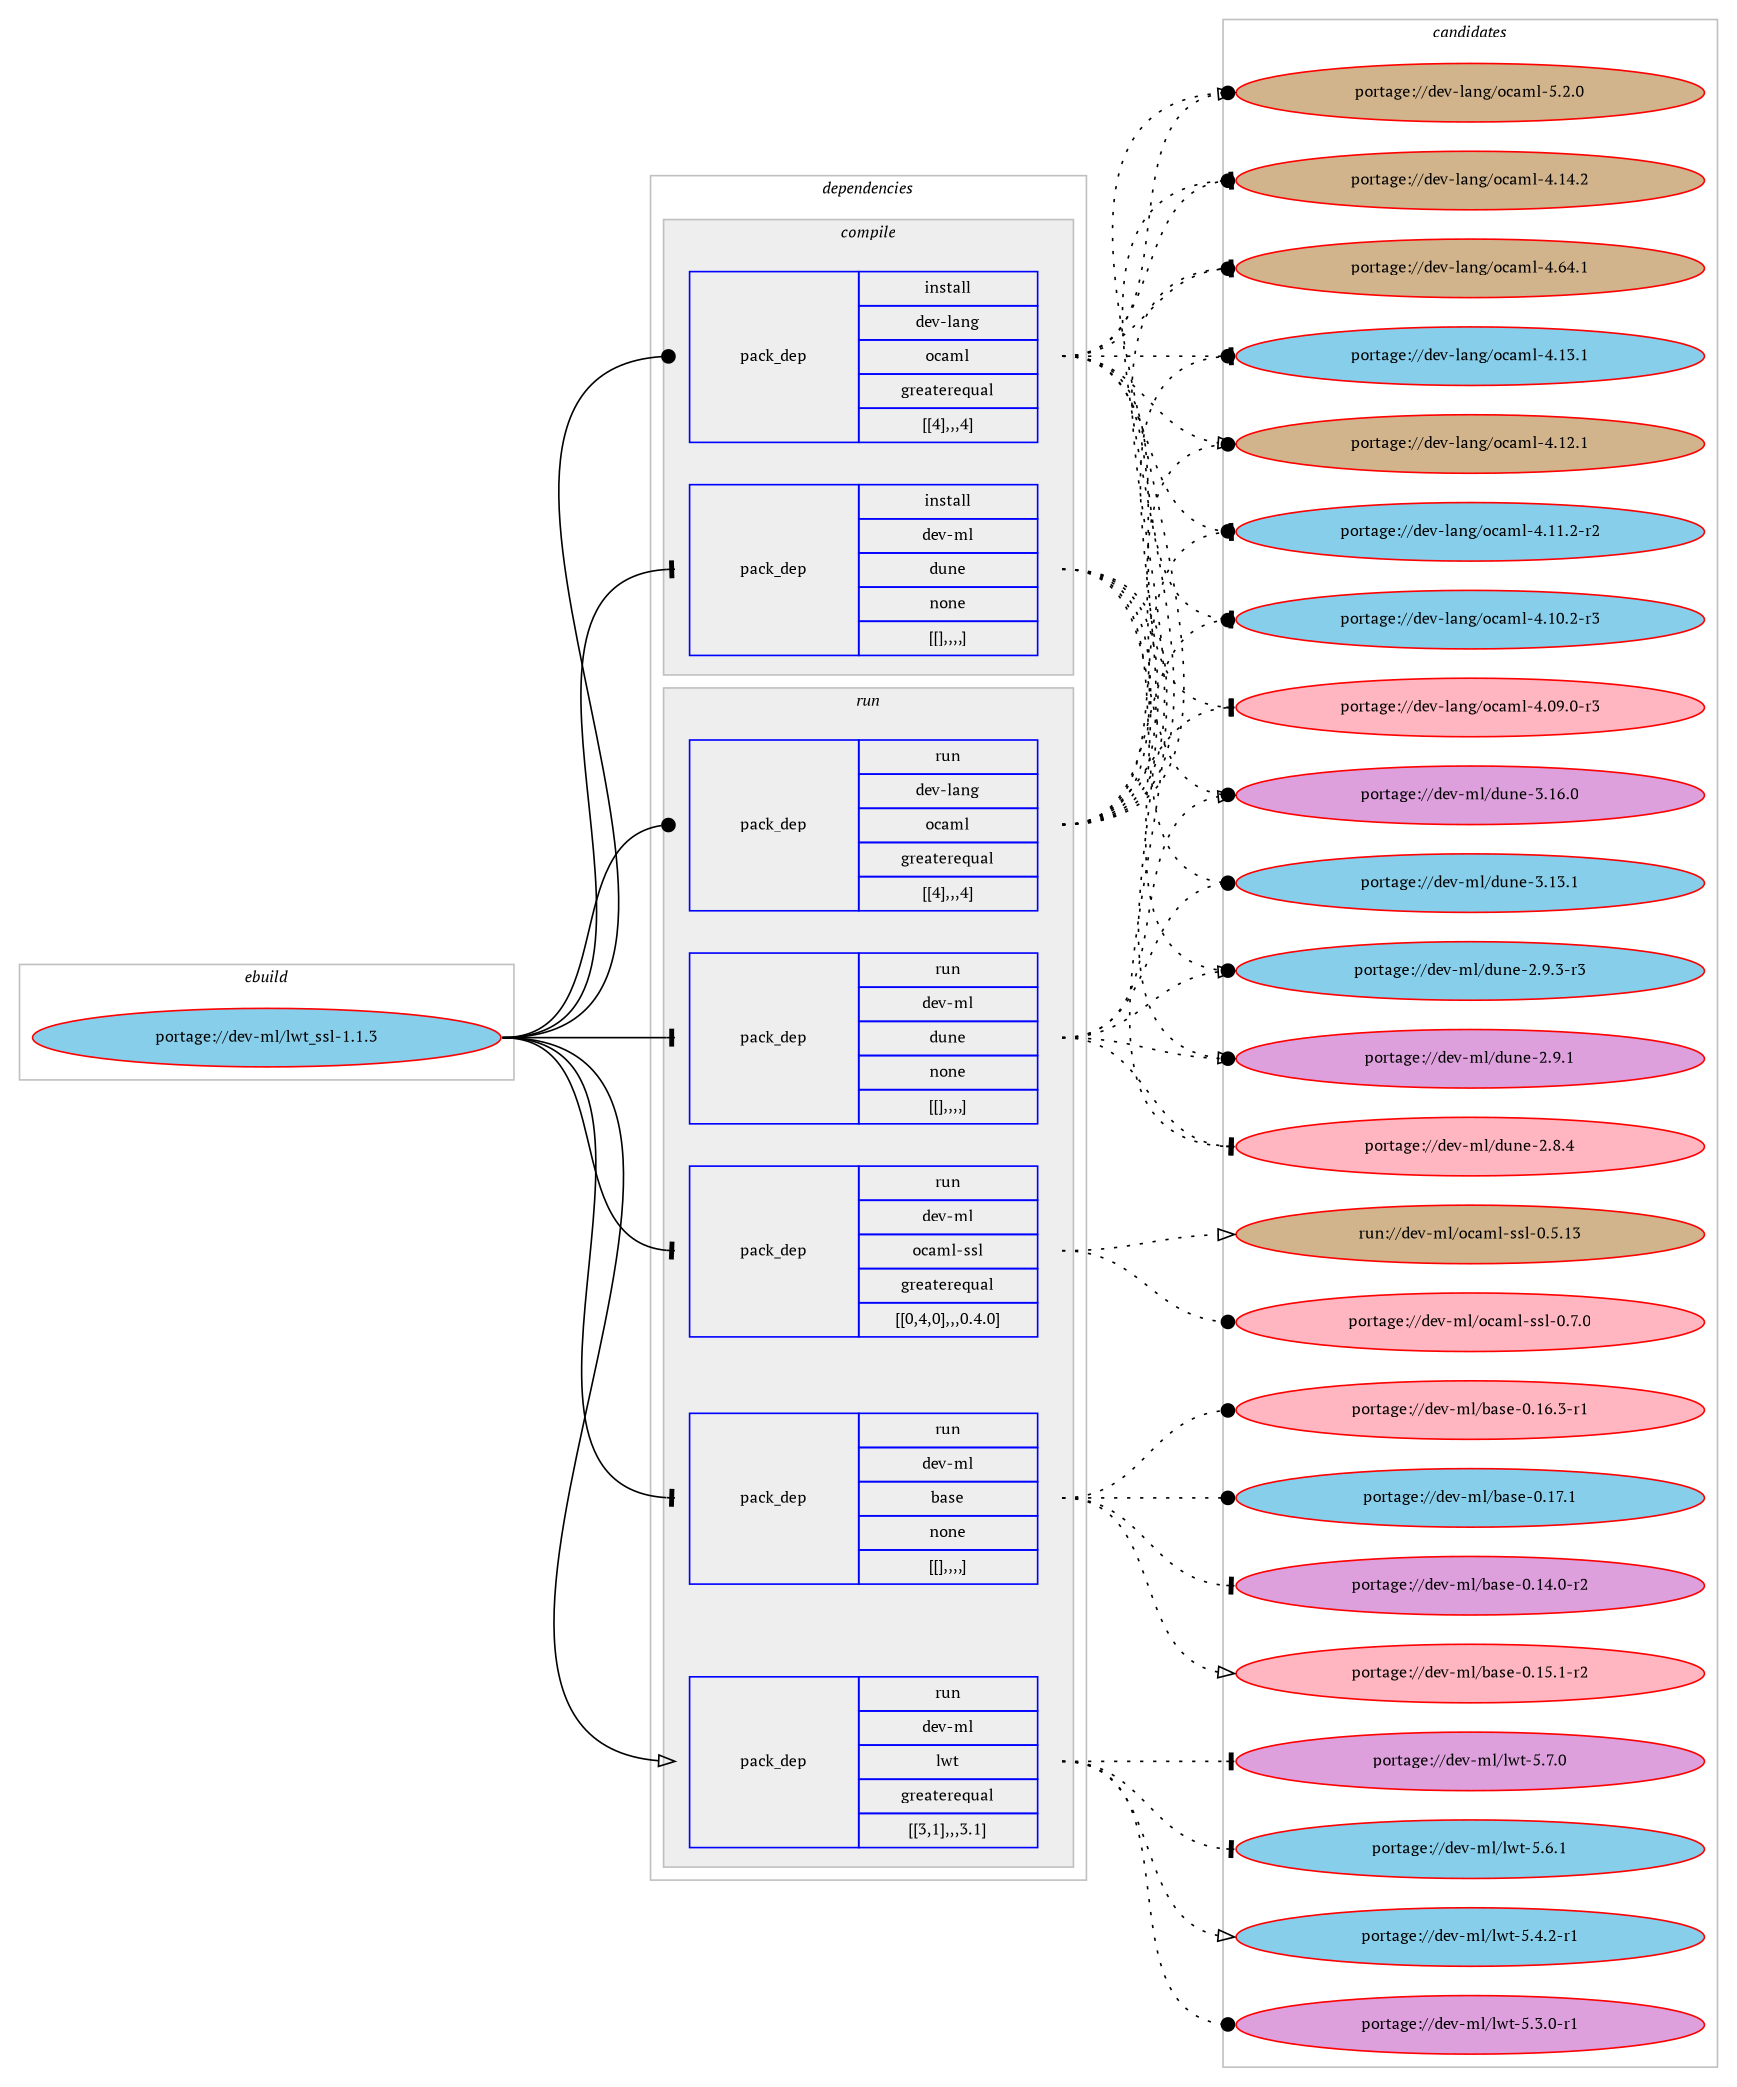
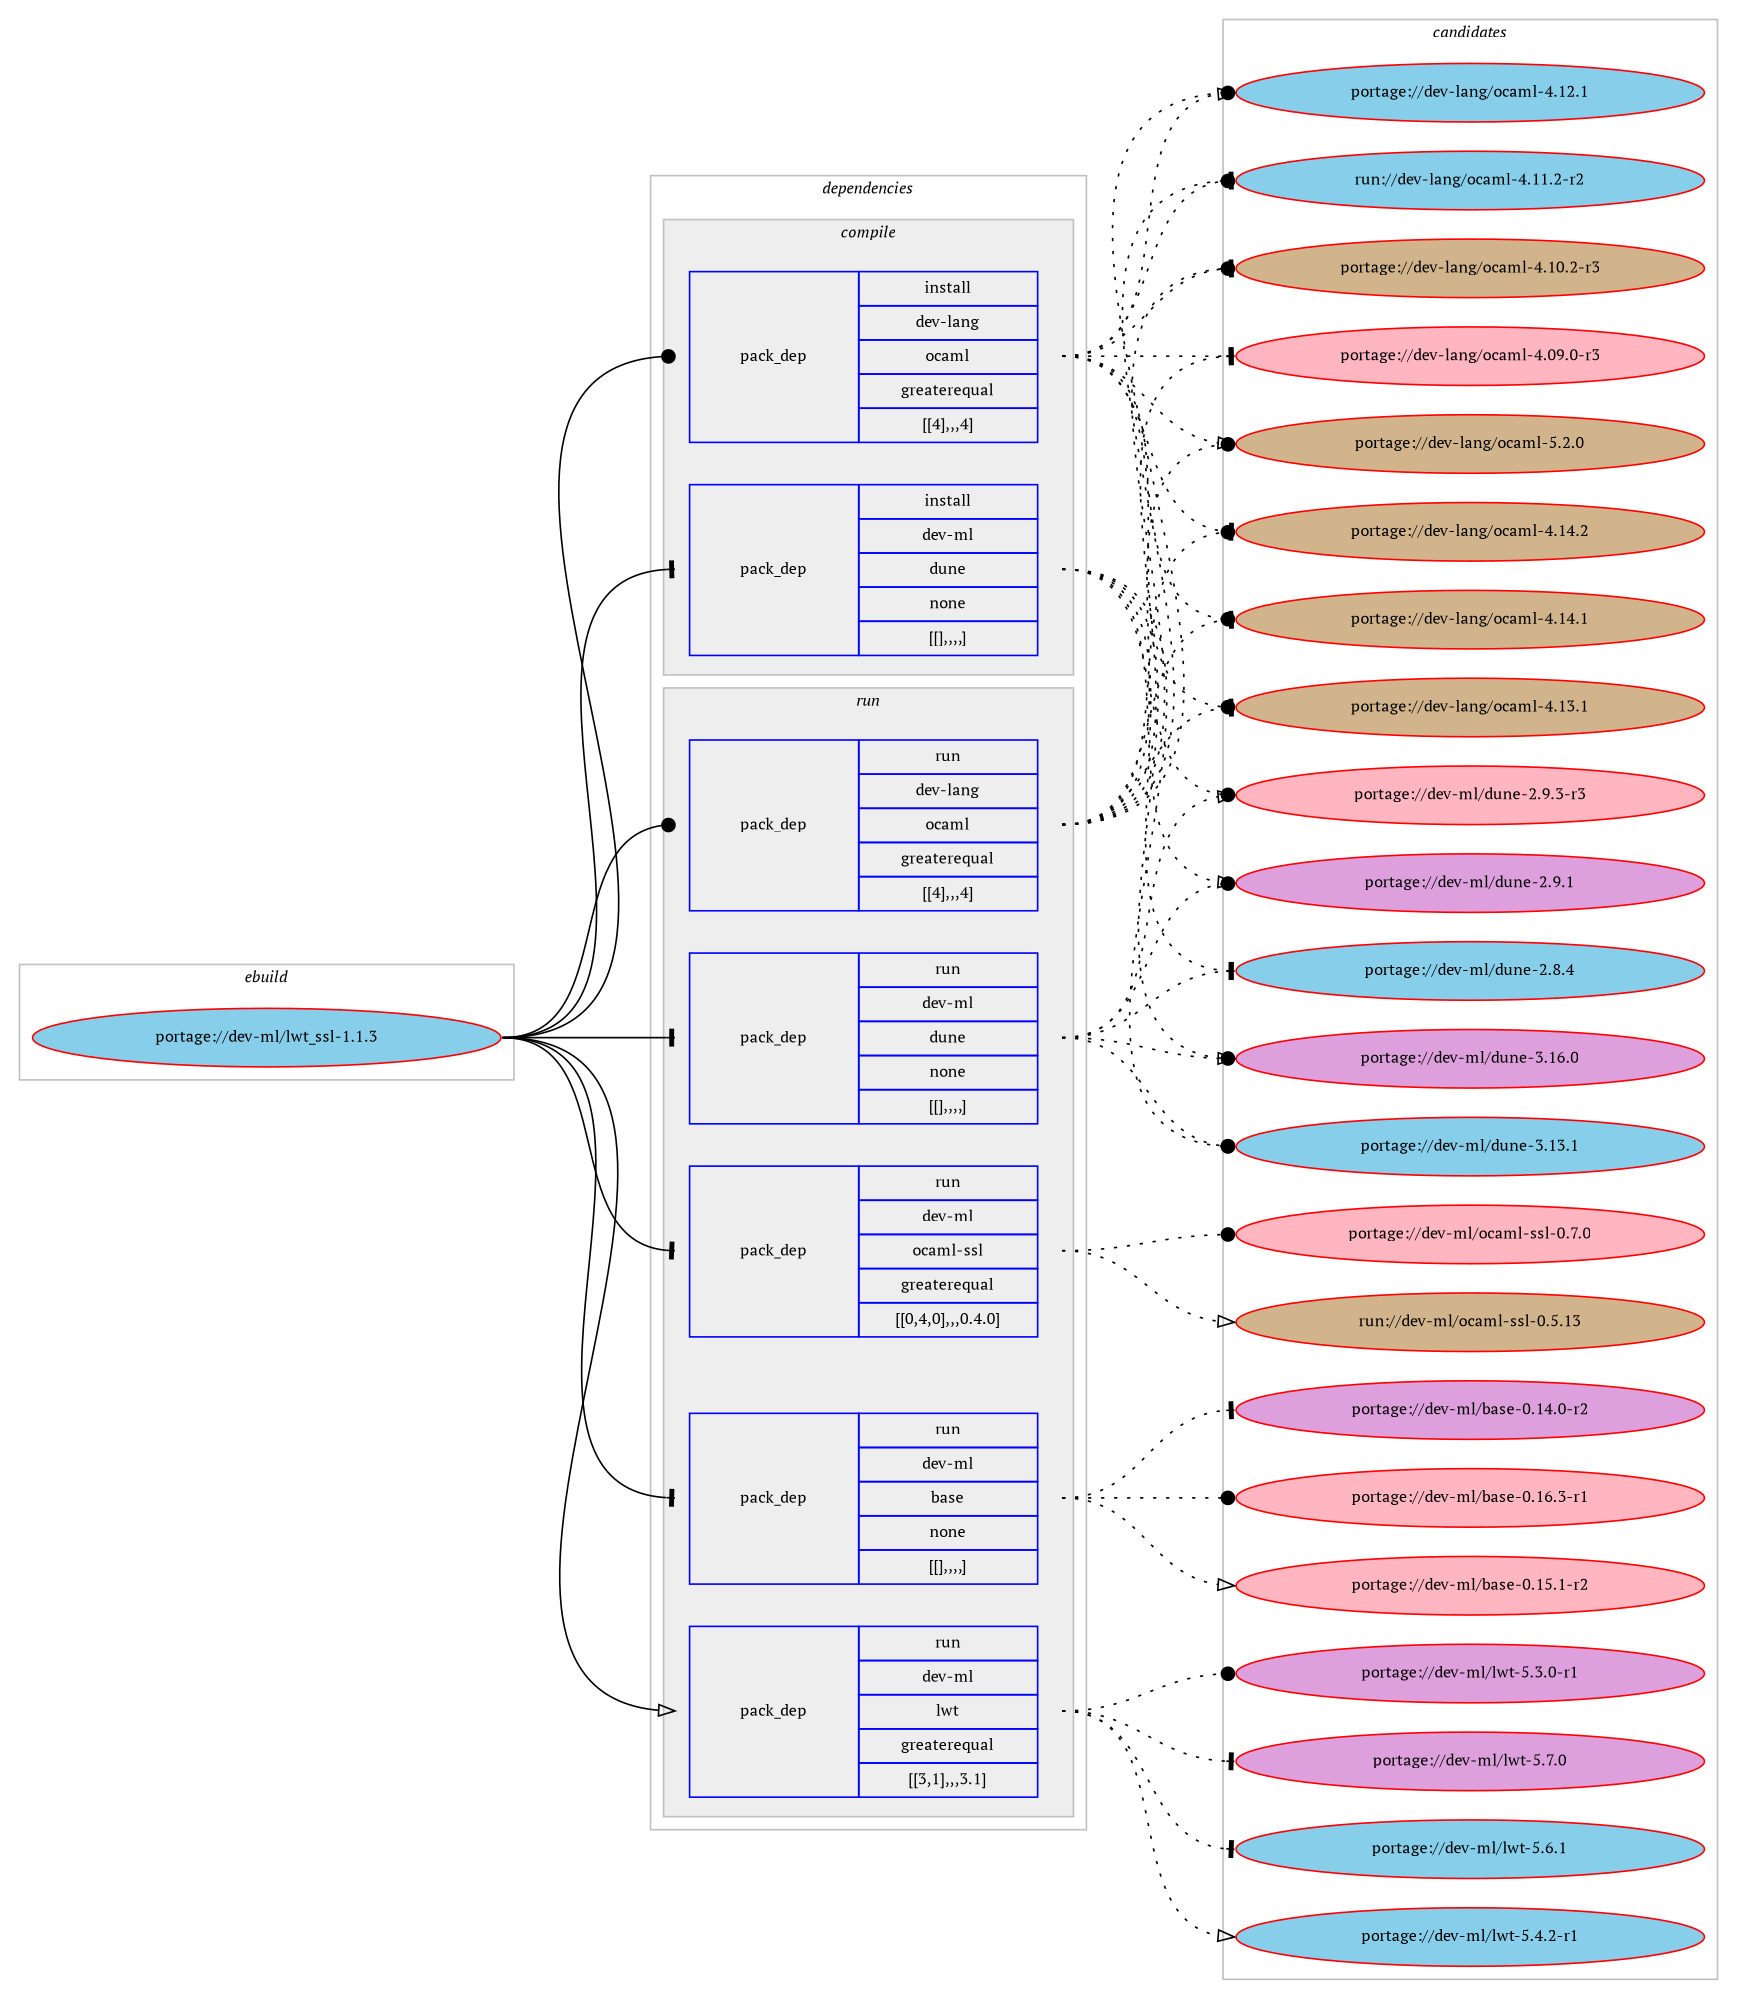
node "portage://dev-lang/ocaml-4.64.1": label "portage://dev-lang/ocaml-4.64.1" -> "portage://dev-lang/ocaml-4.14.1"
node "portage://dev-lang/ocaml-4.13.1": fillcolor skyblue -> tan
node "portage://dev-lang/ocaml-4.12.1": fillcolor tan -> skyblue
node "portage://dev-lang/ocaml-4.11.2-r2": label "portage://dev-lang/ocaml-4.11.2-r2" -> "run://dev-lang/ocaml-4.11.2-r2"
node "portage://dev-lang/ocaml-4.10.2-r3": fillcolor skyblue -> tan
node "portage://dev-ml/dune-2.9.3-r3": fillcolor skyblue -> lightpink
node "portage://dev-ml/dune-2.8.4": fillcolor lightpink -> skyblue
node "portage://dev-ml/base-0.17.1": removed
